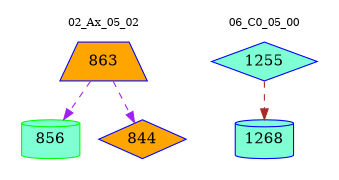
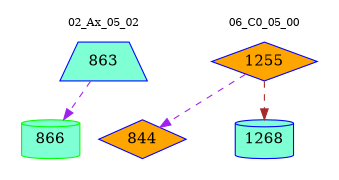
node "863": fillcolor orange -> aquamarine
node "1255": fillcolor aquamarine -> orange
edge "863" -> "844": now "1255" -> "844"
node "856": label "856" -> "866"
